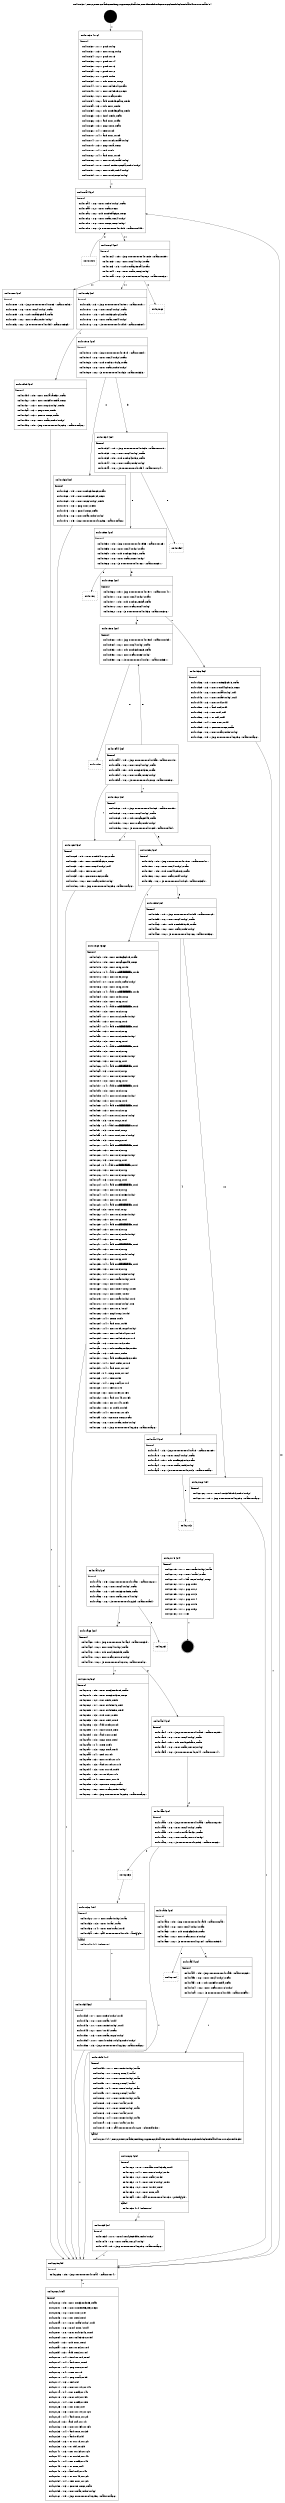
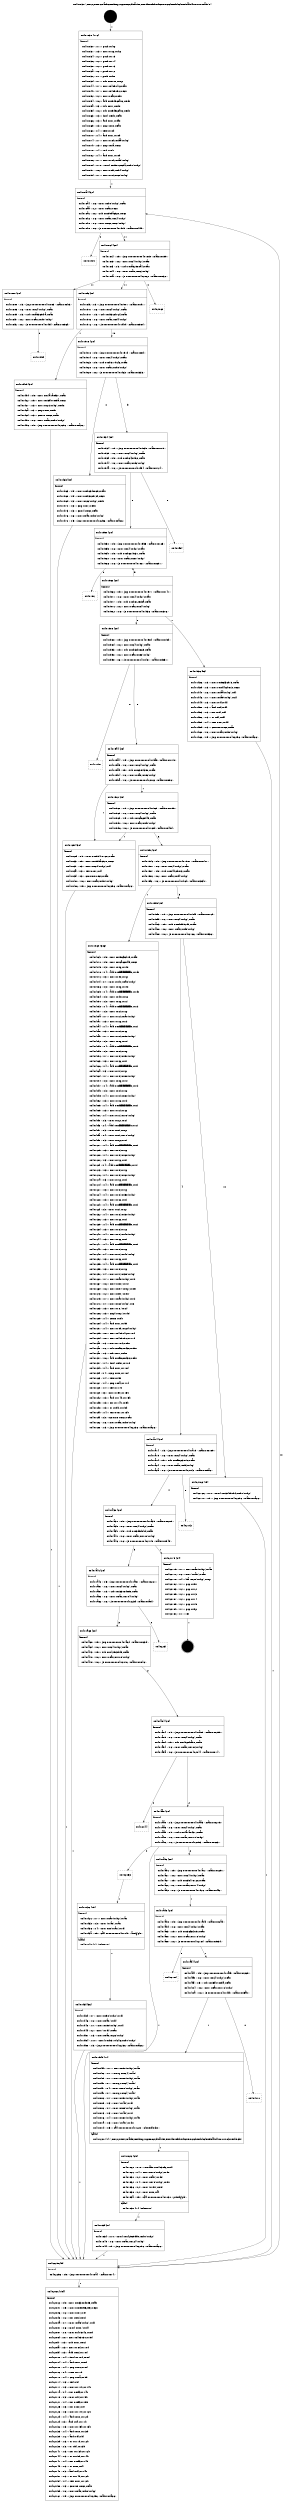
edge "0x401d0b" -> "0x4018a4 [32]": reversed
edge "0x4018fc [28]" -> "0x401918 [28]": added, label "10"
node "0x401d9f": added
edge "0x401950 [28]" -> "0x40196c [28]": reversed
edge "0x4019a4 [28]" -> "0x401988 [28]": reversed
node "0x401a30 [28]": added
node "0x402076 [86]": removed
node "0x402044": added
node "0x401abc [28]": added
node "0x401b10": added
edge "0x4020cc [154]" -> "0x402256 [5]": reversed
